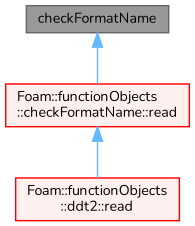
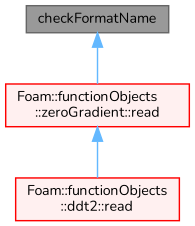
node "Foam::functionObjects ::checkFormatName::read": label "Foam::functionObjects ::checkFormatName::read" -> "Foam::functionObjects ::zeroGradient::read"
